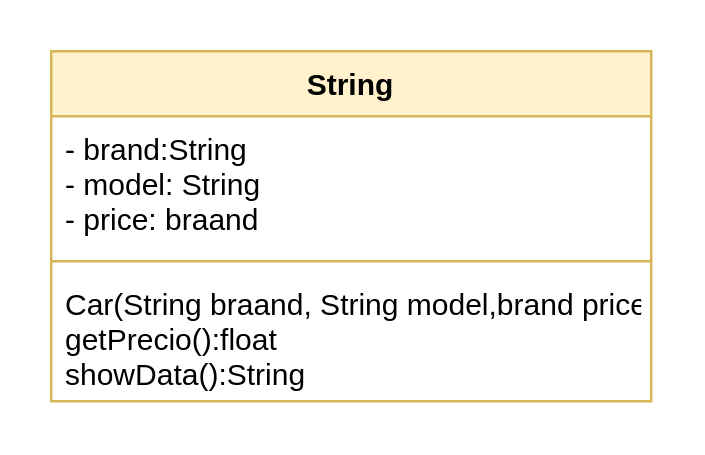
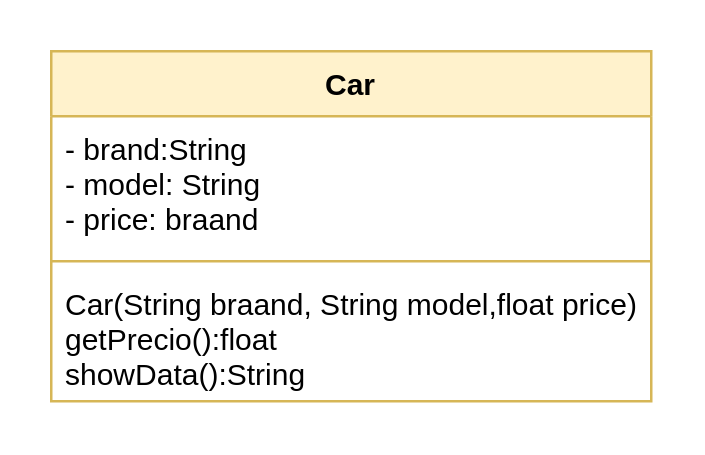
node "String": label "String" -> "Car"
node "Car(String braand, String model,brand price) getPrecio():float showData():String": label "Car(String braand, String model,brand price) getPrecio():float showData():String" -> "Car(String braand, String model,float price) getPrecio():float showData():String"
